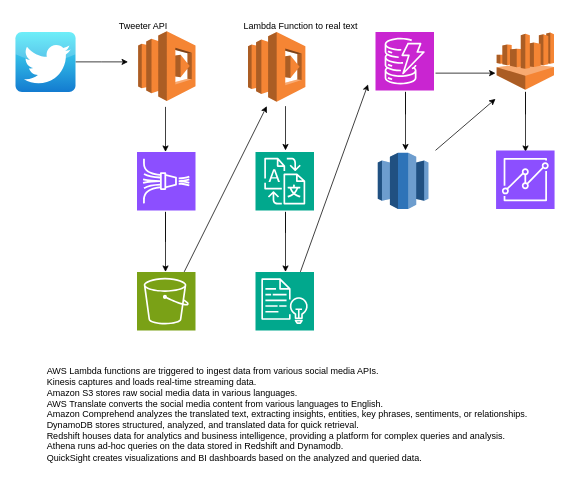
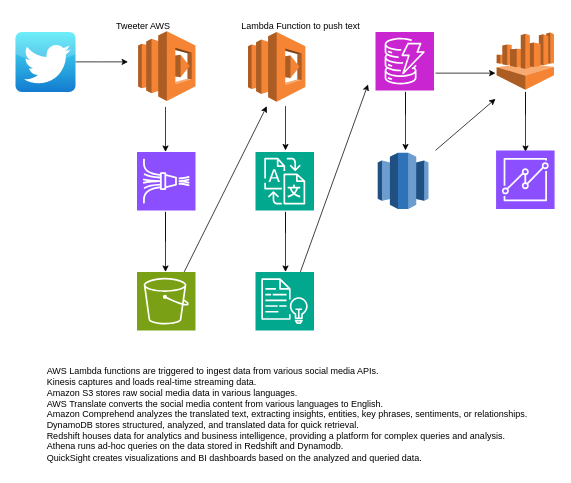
node "Tweeter API": label "Tweeter API" -> "Tweeter AWS"
node "Lambda Function to real text": label "Lambda Function to real text" -> "Lambda Function to push text"
